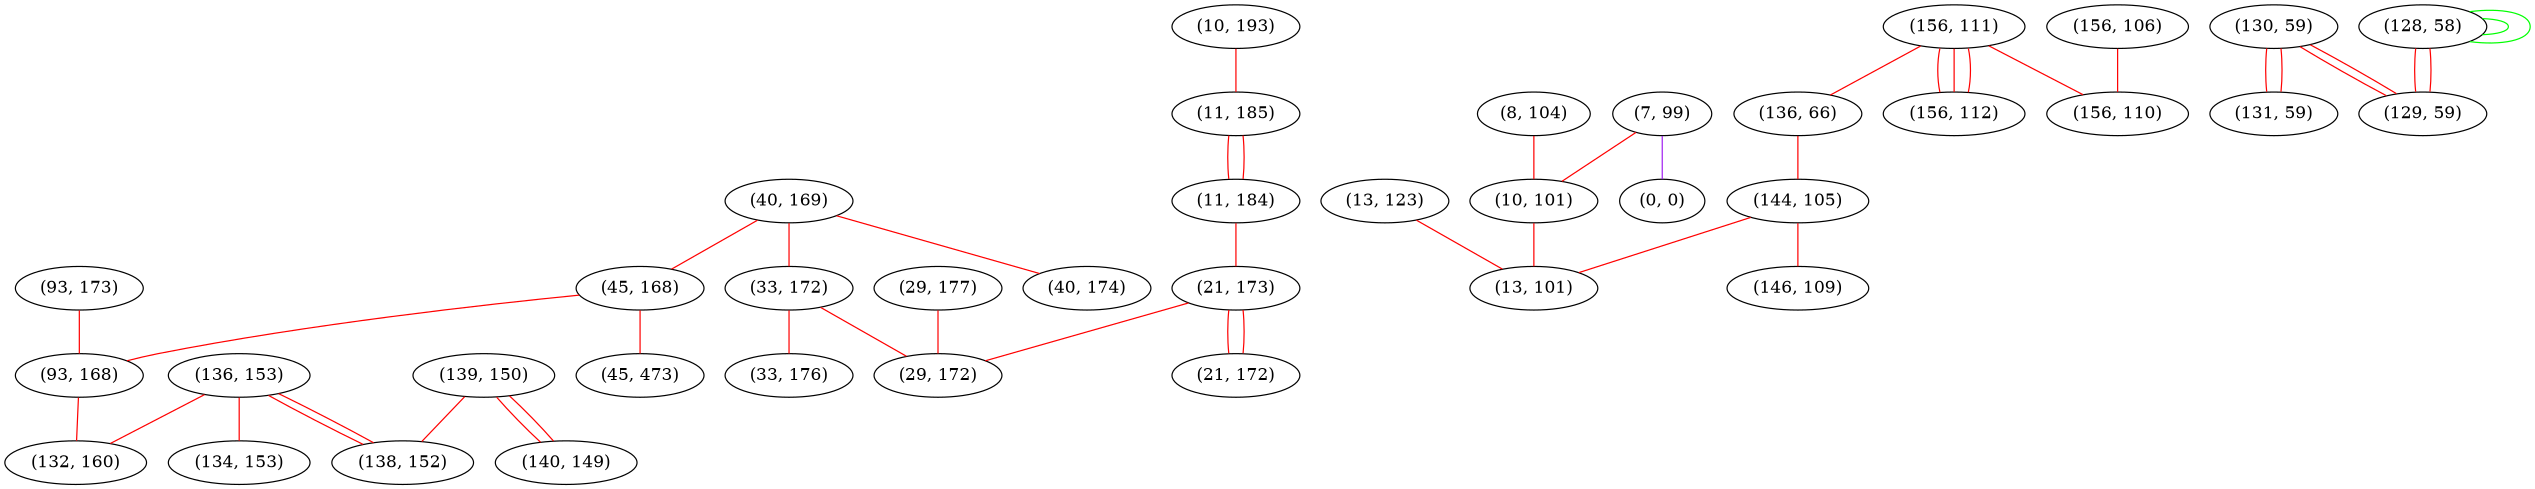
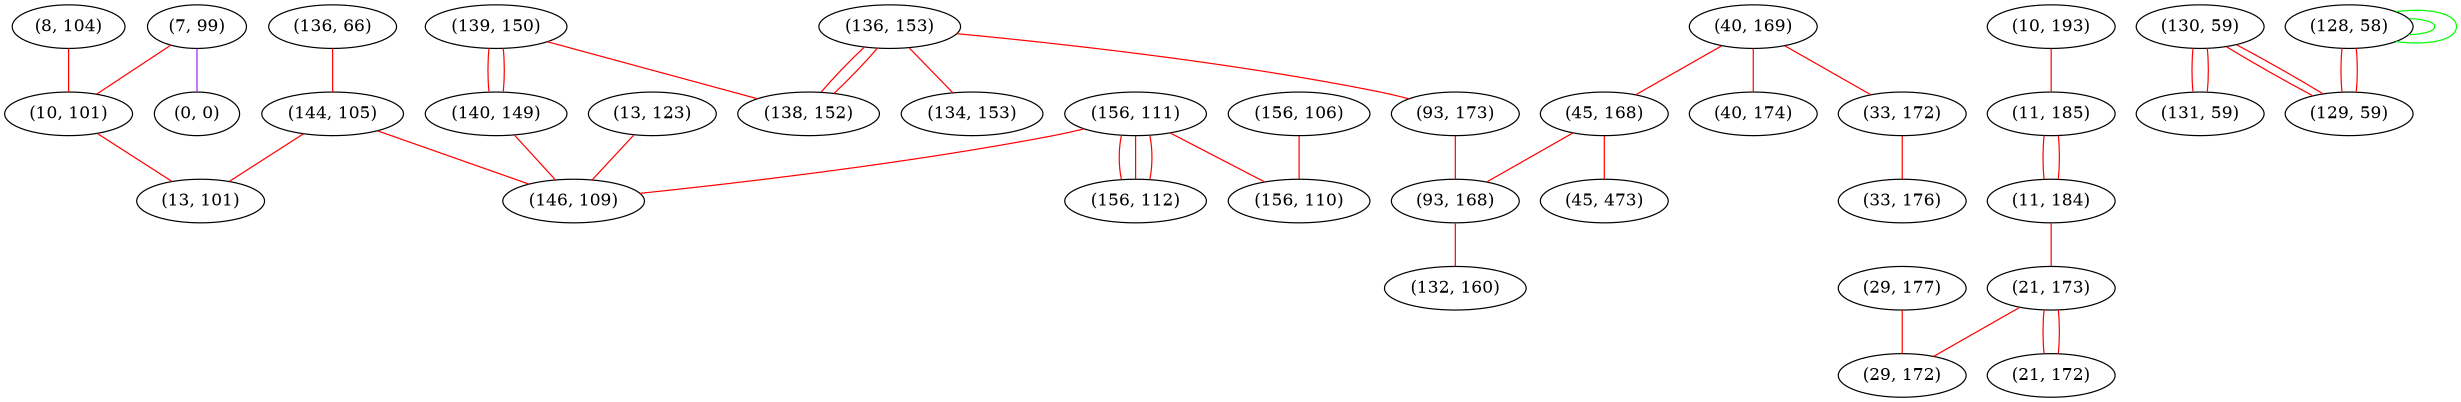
edge "(156, 111)" -- "(136, 66)": now "(156, 111)" -- "(146, 109)"
edge "(140, 149)" -- "(146, 109)": added
edge "(13, 123)" -- "(13, 101)": now "(13, 123)" -- "(146, 109)"
edge "(33, 172)" -- "(29, 172)": removed
edge "(136, 153)" -- "(132, 160)": now "(136, 153)" -- "(93, 173)"
